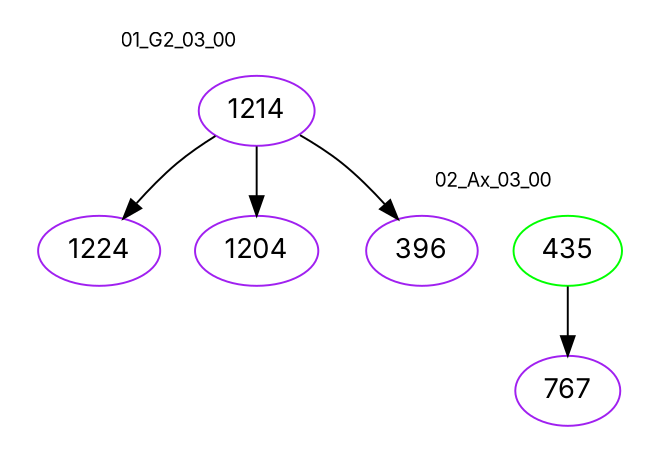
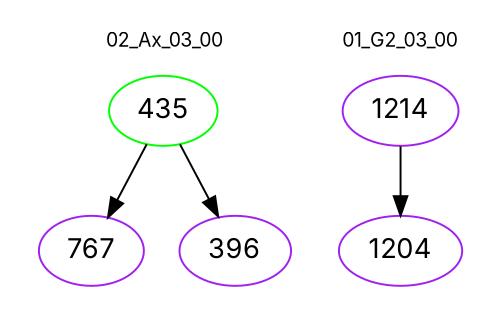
edge "1214" -> "396": now "435" -> "396"
node "1224": removed
